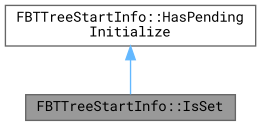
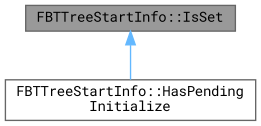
edge "FBTTreeStartInfo::IsSet" -> "FBTTreeStartInfo::HasPending Initialize": reversed
